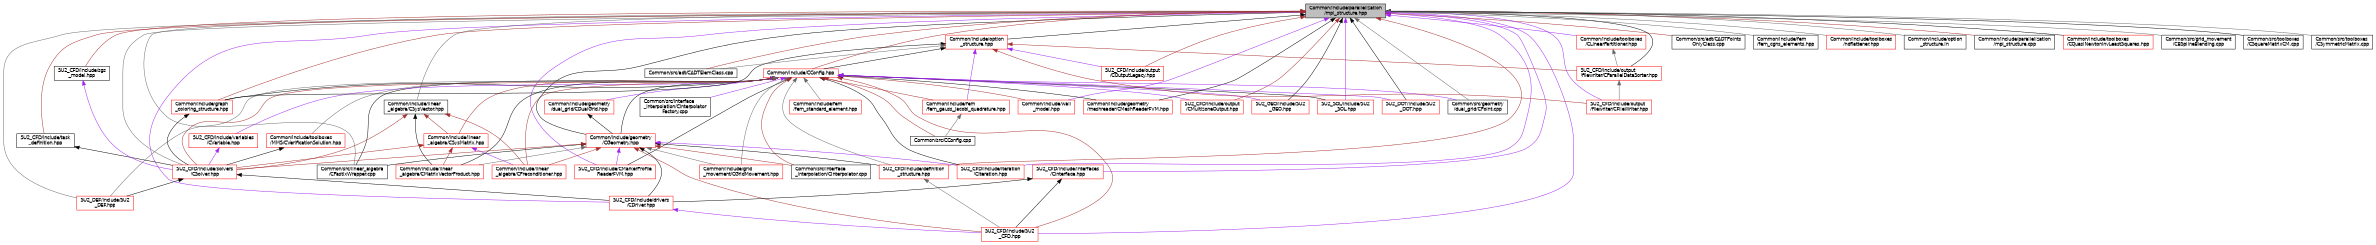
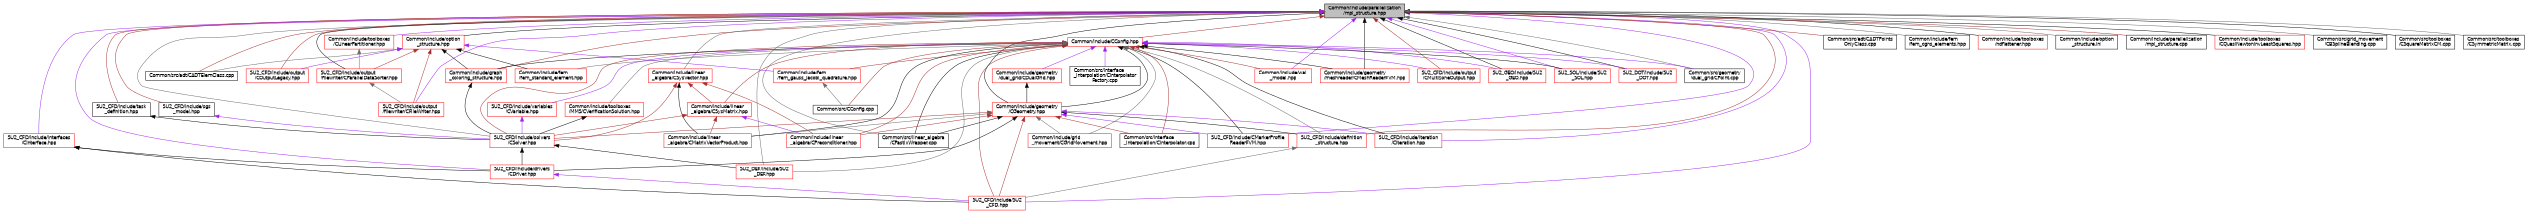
edge "Common/include/toolboxes /ndflattener.hpp" -> "Common/include/parallelization /mpi_structure.hpp": color gray40 -> black
edge "Common/include/CConfig.hpp" -> "Common/include/option _structure.hpp": now "Common/include/fem /fem_standard_element.hpp" -> "Common/include/option _structure.hpp"
node "Common/include/linear _algebra/CSysVector.hpp": color black -> red
